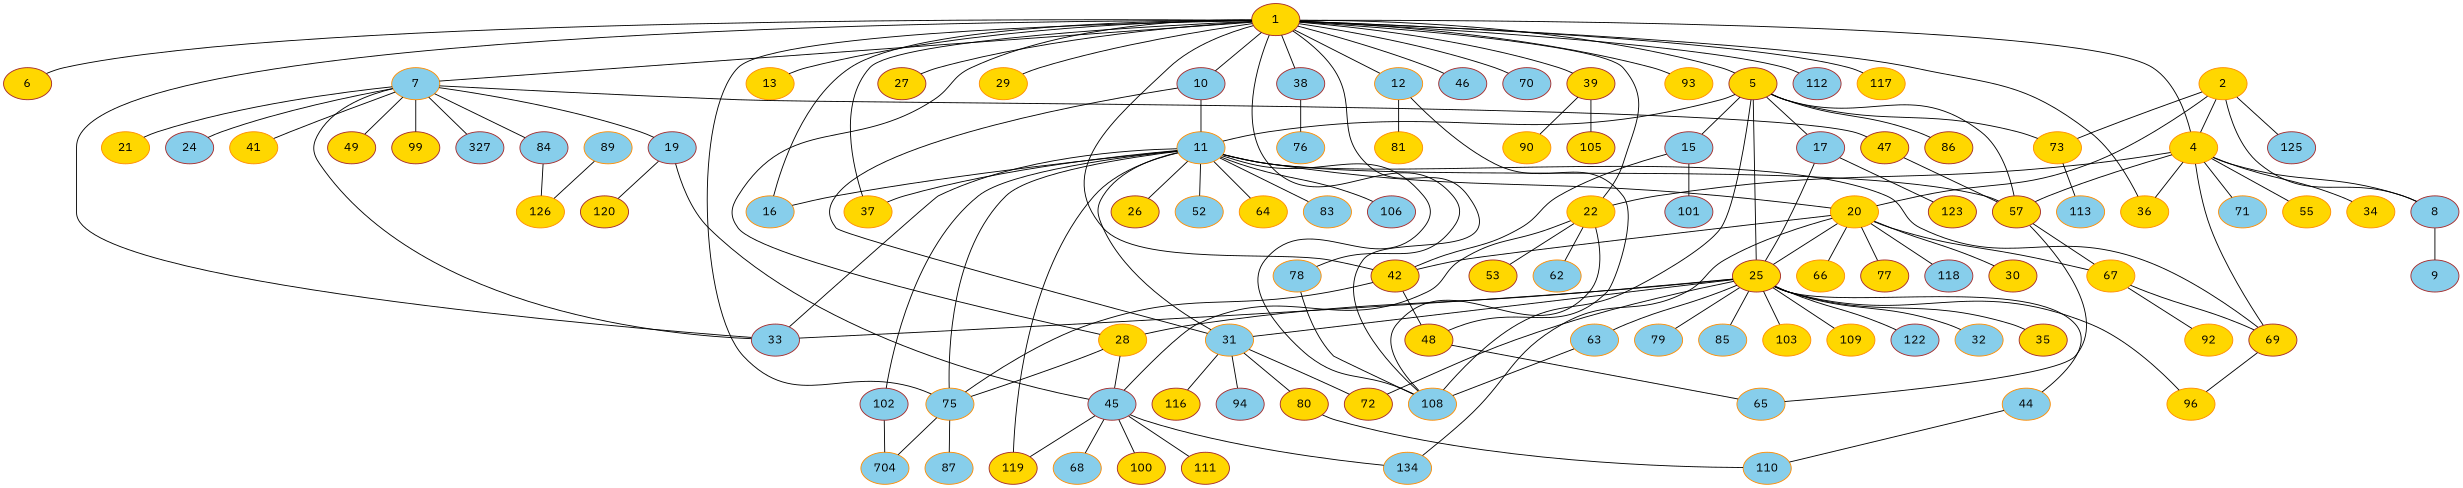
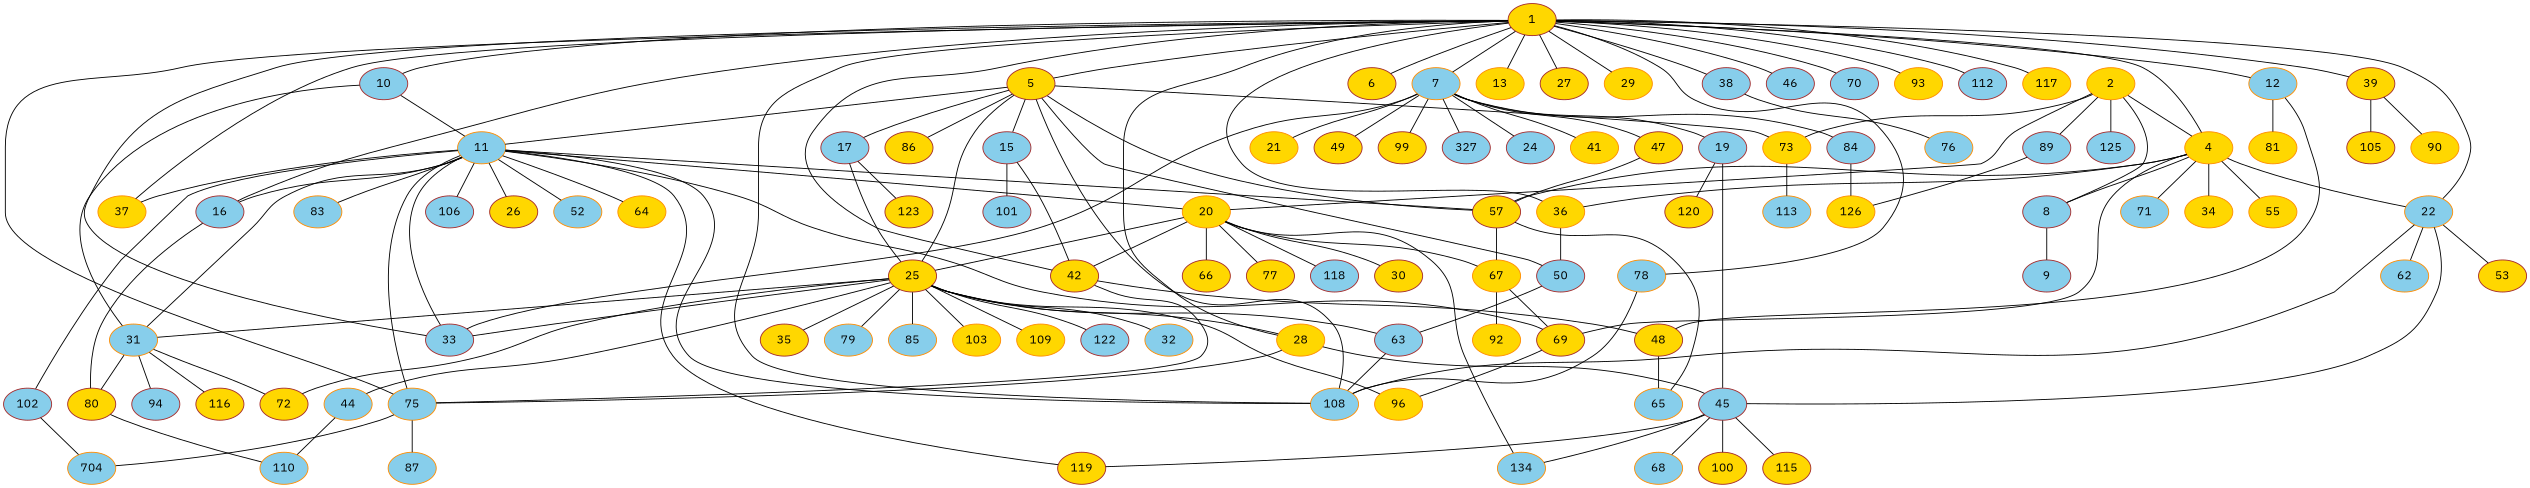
edge "2" -- "89": added
node "89": color darkorange -> brown
node "16": color darkorange -> brown
node "22": fillcolor gold -> skyblue
node "50": added
node "66": color darkorange -> brown
edge "16" -- "80": added
node "63": color darkorange -> brown
node "111": label "111" -> "115"
